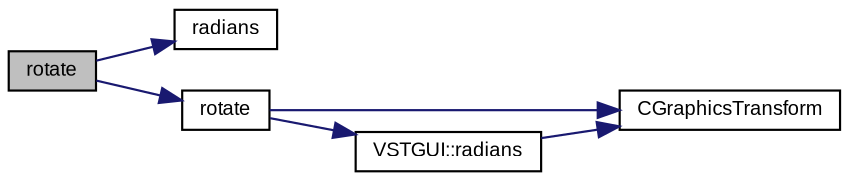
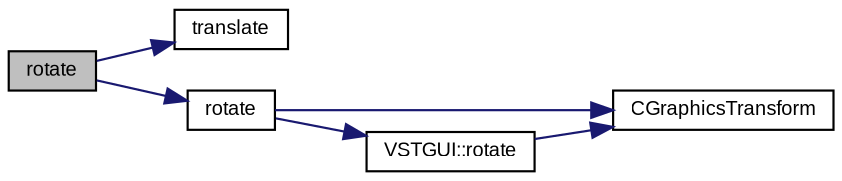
node "radians": label "radians" -> "translate"
node "VSTGUI::radians": label "VSTGUI::radians" -> "VSTGUI::rotate"
